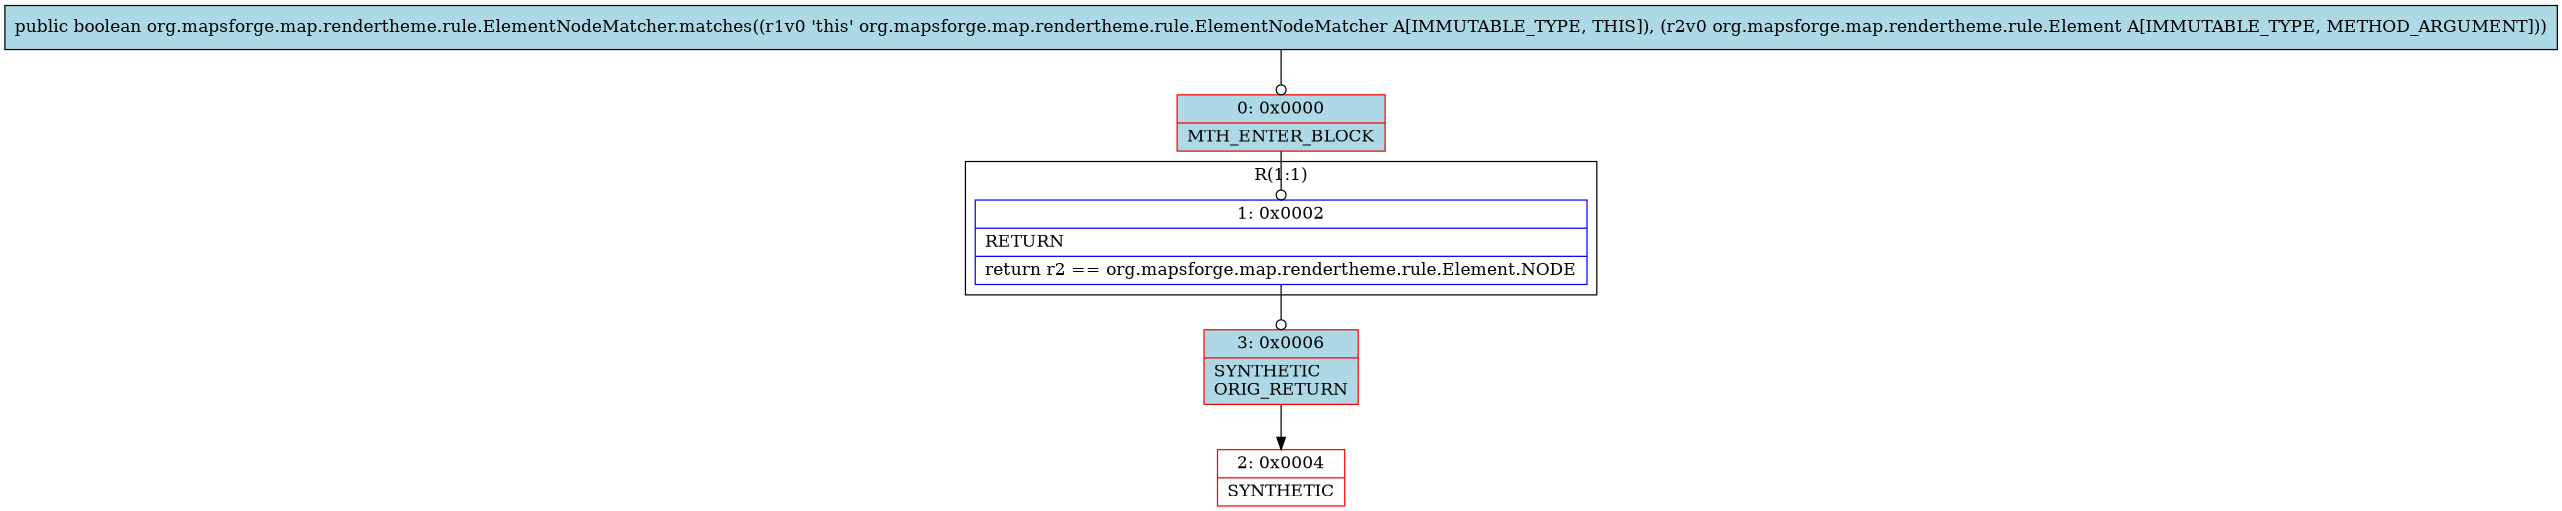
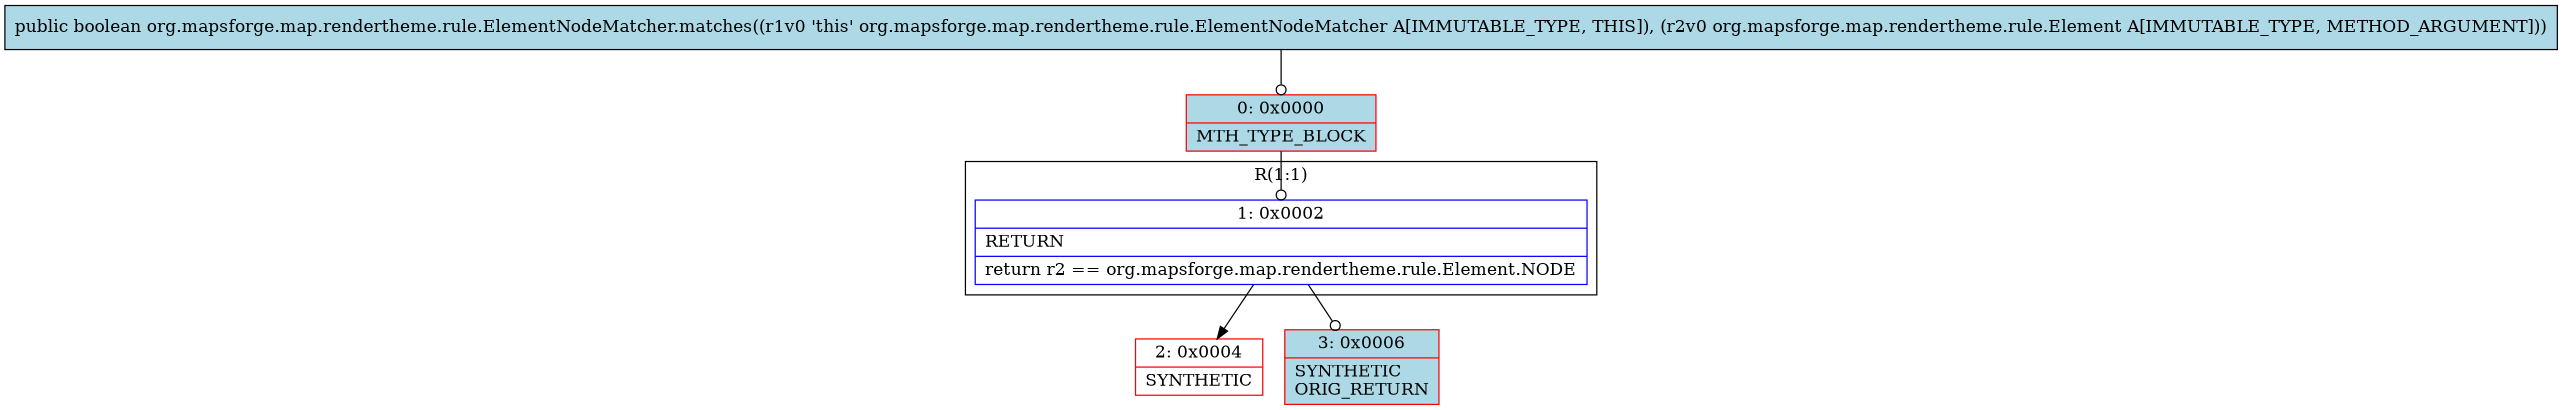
node "0: 0x0000": text "MTH_ENTER_BLOCK" -> "MTH_TYPE_BLOCK"
edge "3: 0x0006" -> "2: 0x0004": now "1: 0x0002" -> "2: 0x0004"
